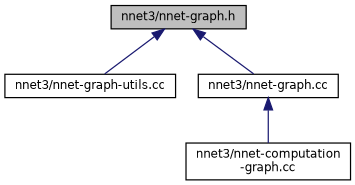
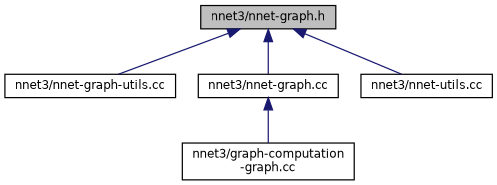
node "nnet3/nnet-utils.cc": added
node "nnet3/nnet-computation -graph.cc": label "nnet3/nnet-computation -graph.cc" -> "nnet3/graph-computation -graph.cc"
